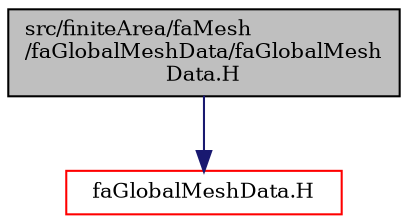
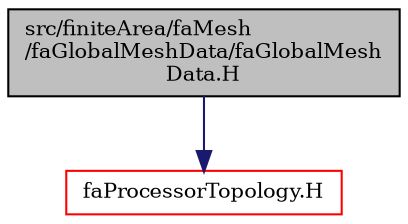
node "faGlobalMeshData.H": label "faGlobalMeshData.H" -> "faProcessorTopology.H"
